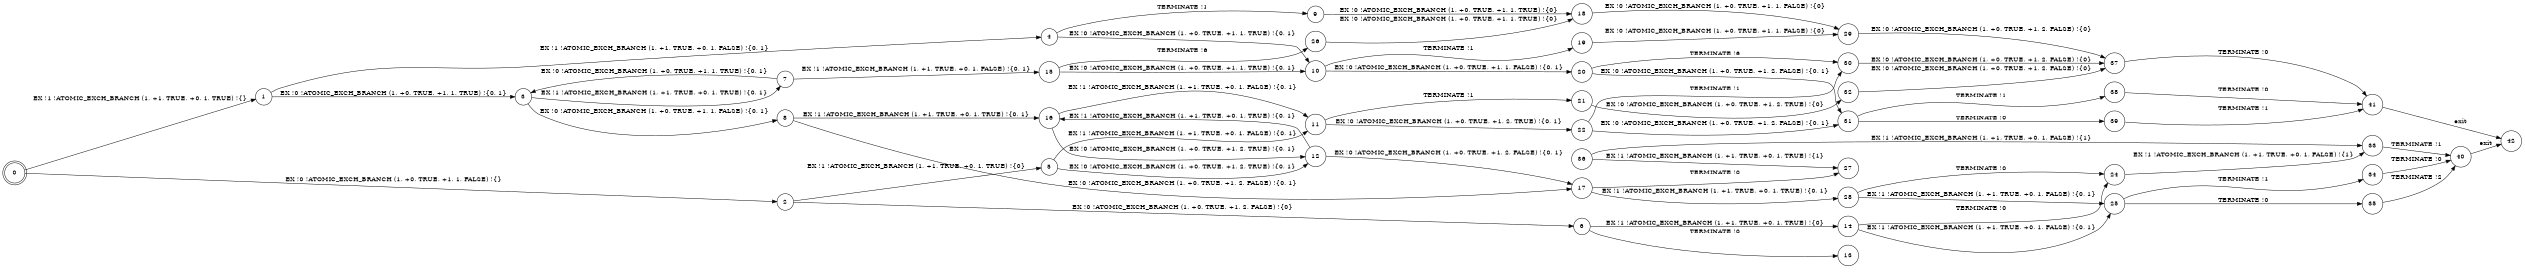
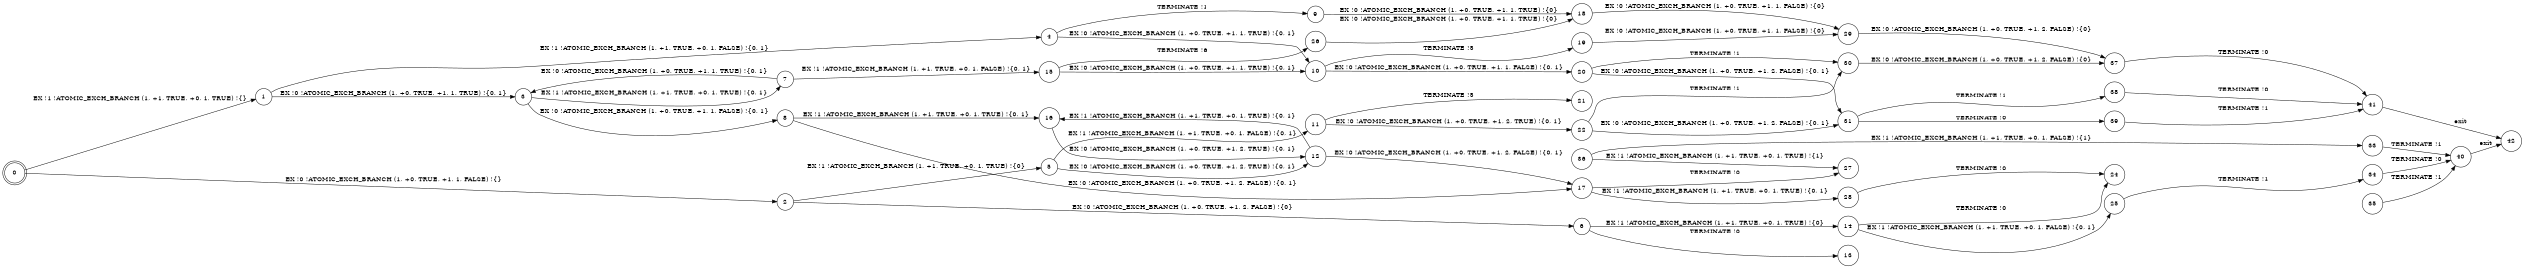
edge "10" -> "19": label "TERMINATE !1" -> "TERMINATE !5"
edge "20" -> "30": label "TERMINATE !6" -> "TERMINATE !1"
edge "16" -> "11": removed, label "EX !1 !ATOMIC_EXCH_BRANCH (1, +1, TRUE, +0, 1, FALSE) !{0, 1}"
node "32": removed
edge "11" -> "21": label "TERMINATE !1" -> "TERMINATE !5"
edge "24" -> "33": removed, label "EX !1 !ATOMIC_EXCH_BRANCH (1, +1, TRUE, +0, 1, FALSE) !{1}"
edge "35" -> "40": label "TERMINATE !2" -> "TERMINATE !1"
edge "28" -> "25": removed, label "EX !1 !ATOMIC_EXCH_BRANCH (1, +1, TRUE, +0, 1, FALSE) !{0, 1}"
edge "25" -> "35": removed, label "TERMINATE !0"
